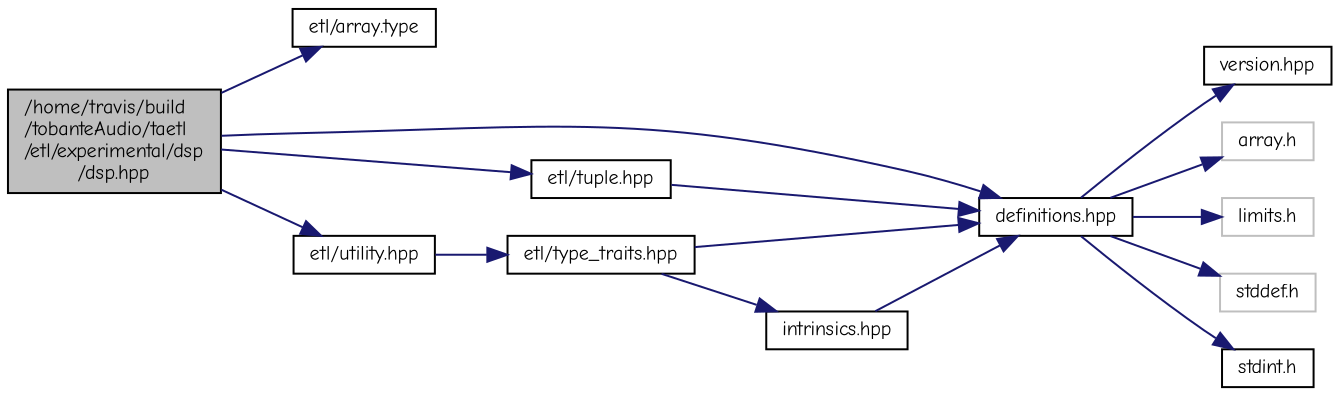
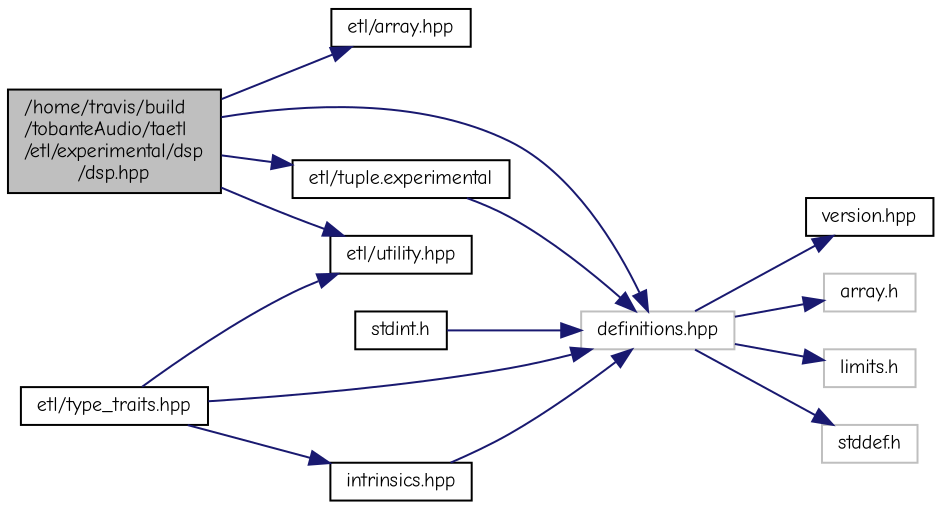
node "etl/array.type": label "etl/array.type" -> "etl/array.hpp"
node "etl/tuple.hpp": label "etl/tuple.hpp" -> "etl/tuple.experimental"
node "definitions.hpp": color black -> grey75
edge "etl/utility.hpp" -> "etl/type_traits.hpp": reversed
edge "definitions.hpp" -> "stdint.h": reversed
